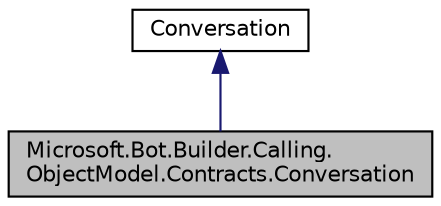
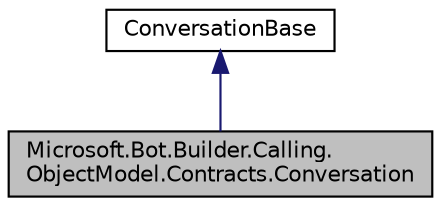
node "Conversation": label "Conversation" -> "ConversationBase"
